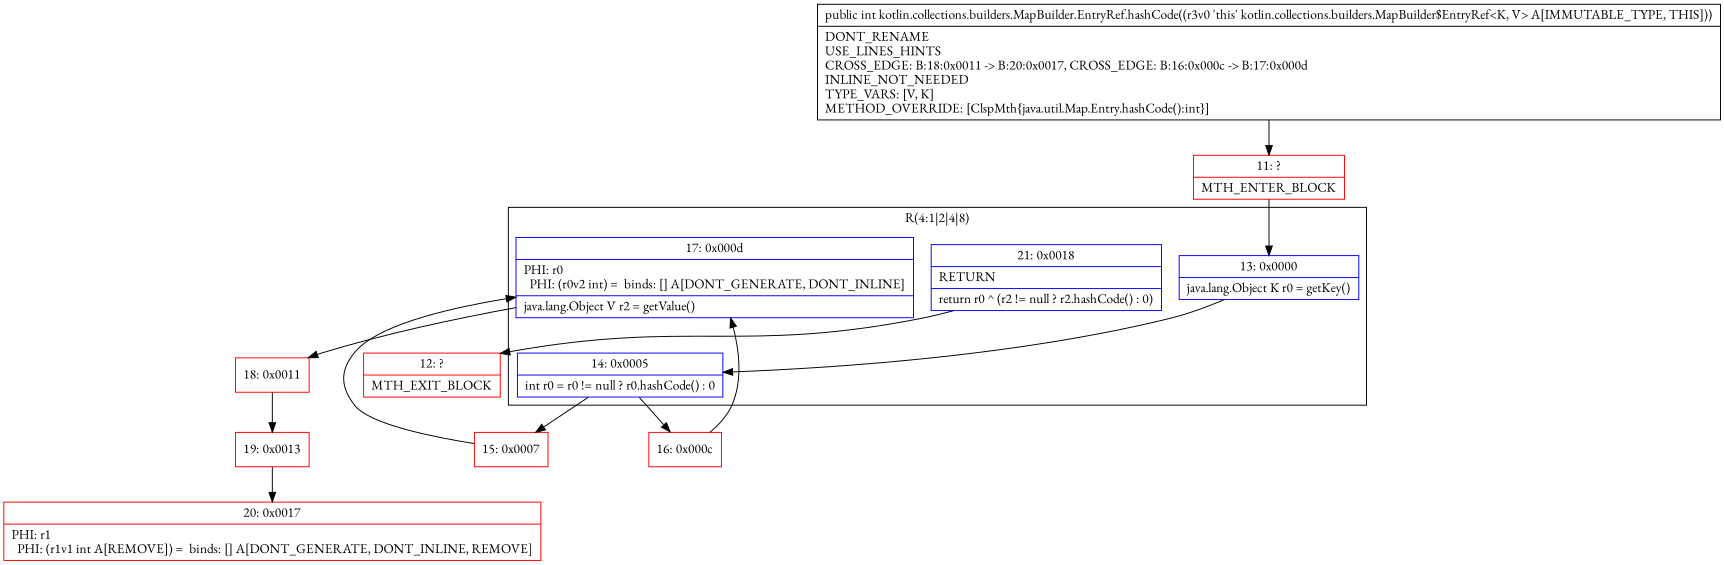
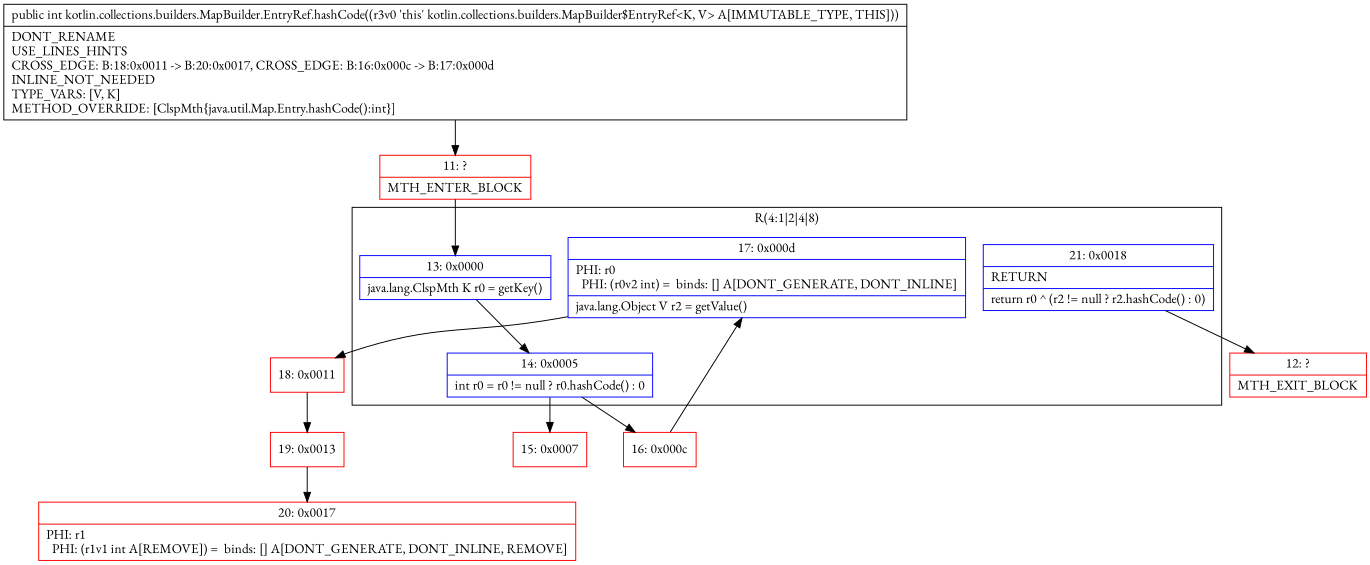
node "13: 0x0000": text "java.lang.Object K r0 = getKey()" -> "java.lang.ClspMth K r0 = getKey()"
edge "15: 0x0007" -> "17: 0x000d": removed
